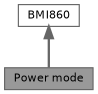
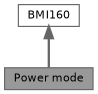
node "BMI860": label "BMI860" -> "BMI160"
